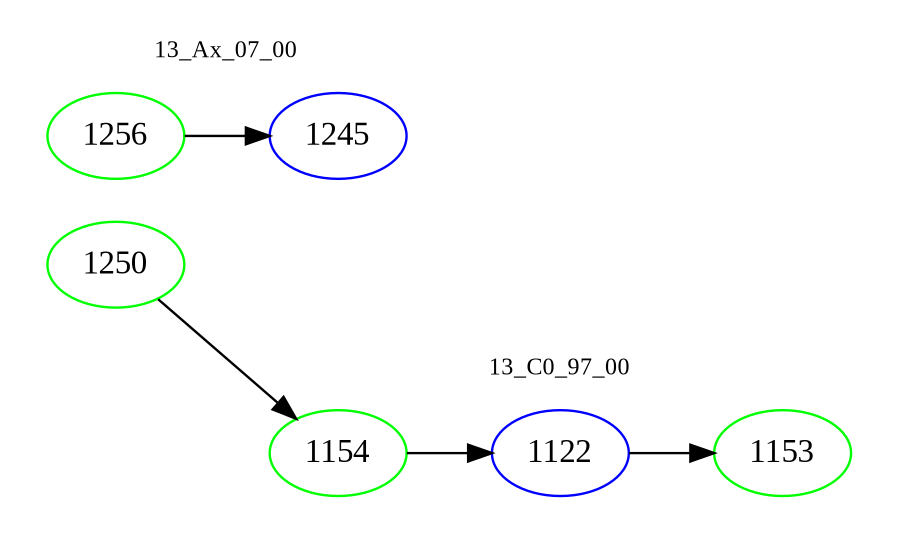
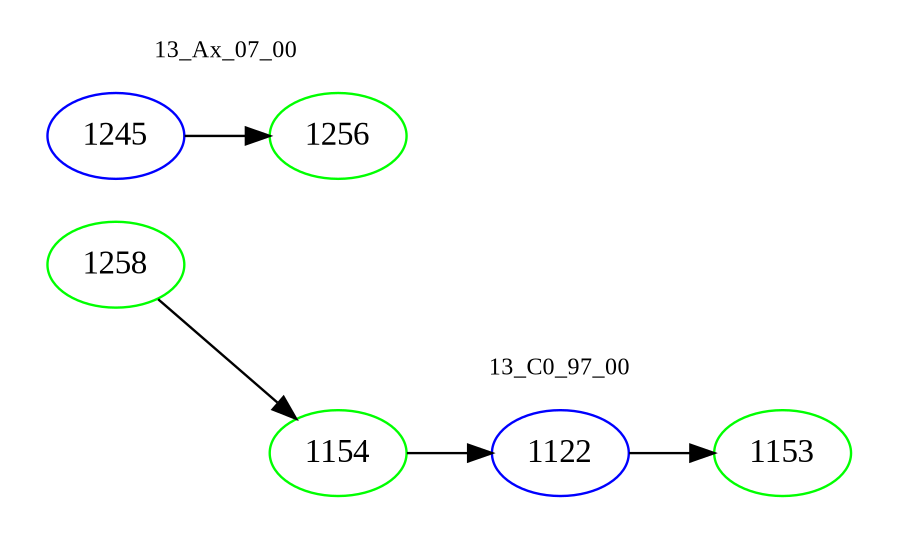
edge "1256" -> "1245": reversed
node "1250": label "1250" -> "1258"
